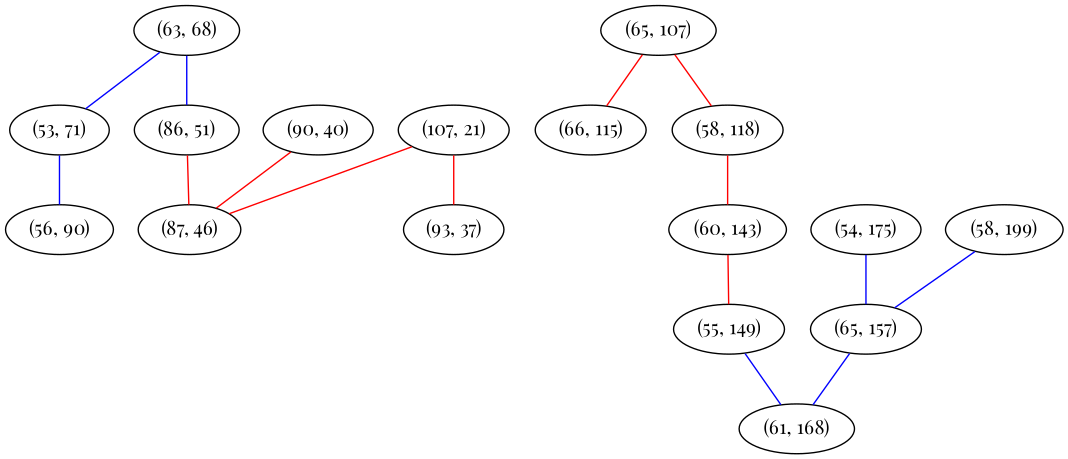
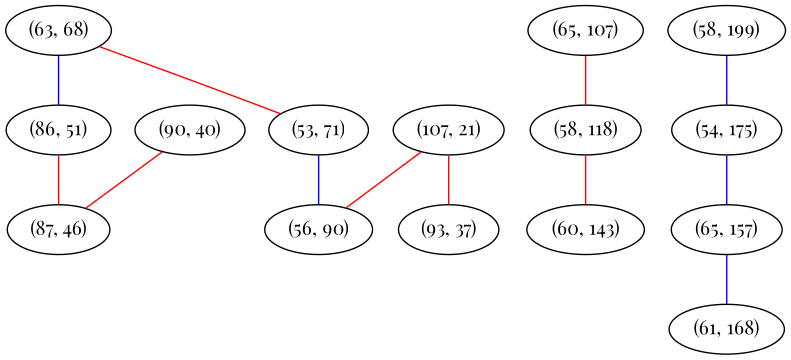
edge "(63, 68)" -- "(53, 71)": color blue -> red
node "(66, 115)": removed
edge "(107, 21)" -- "(87, 46)": now "(107, 21)" -- "(56, 90)"
edge "(58, 199)" -- "(65, 157)": now "(58, 199)" -- "(54, 175)"
node "(55, 149)": removed
